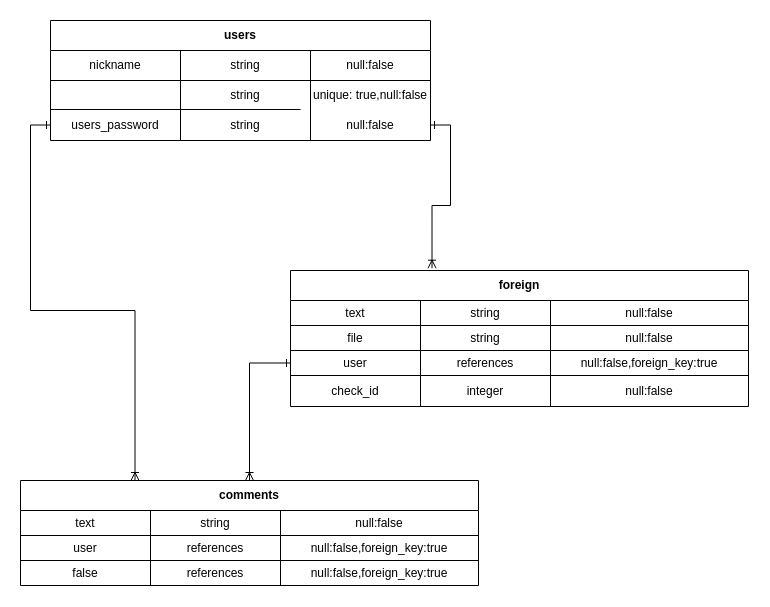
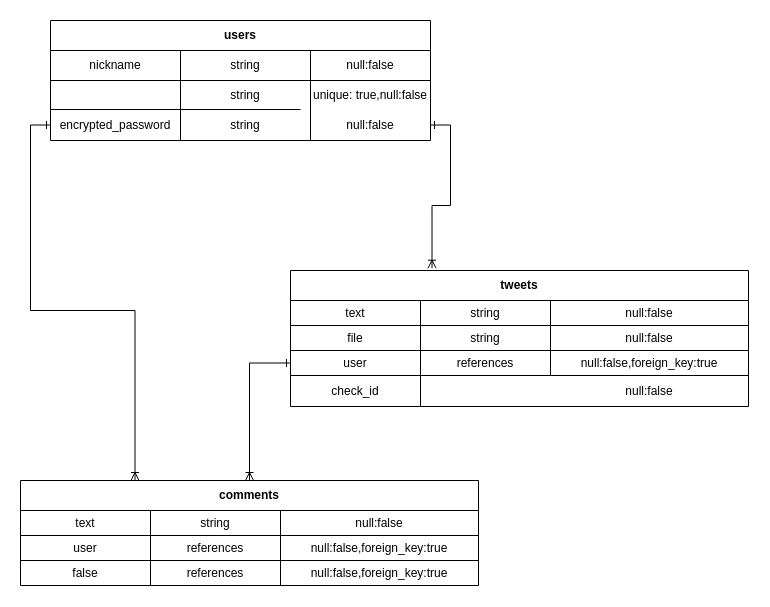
node "users_password": label "users_password" -> "encrypted_password"
node "foreign": label "foreign" -> "tweets"
node "integer": removed
